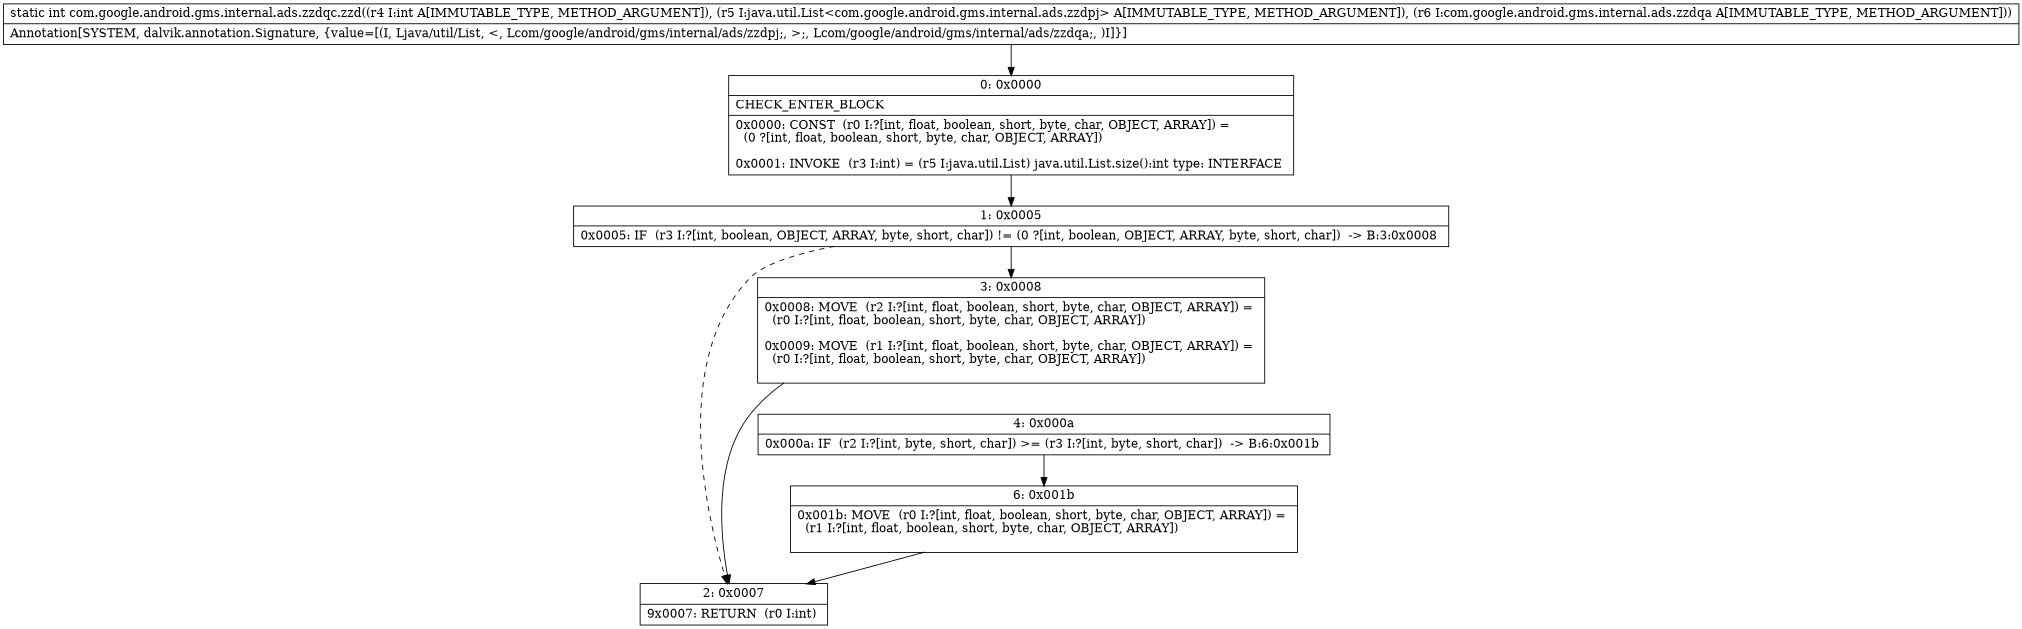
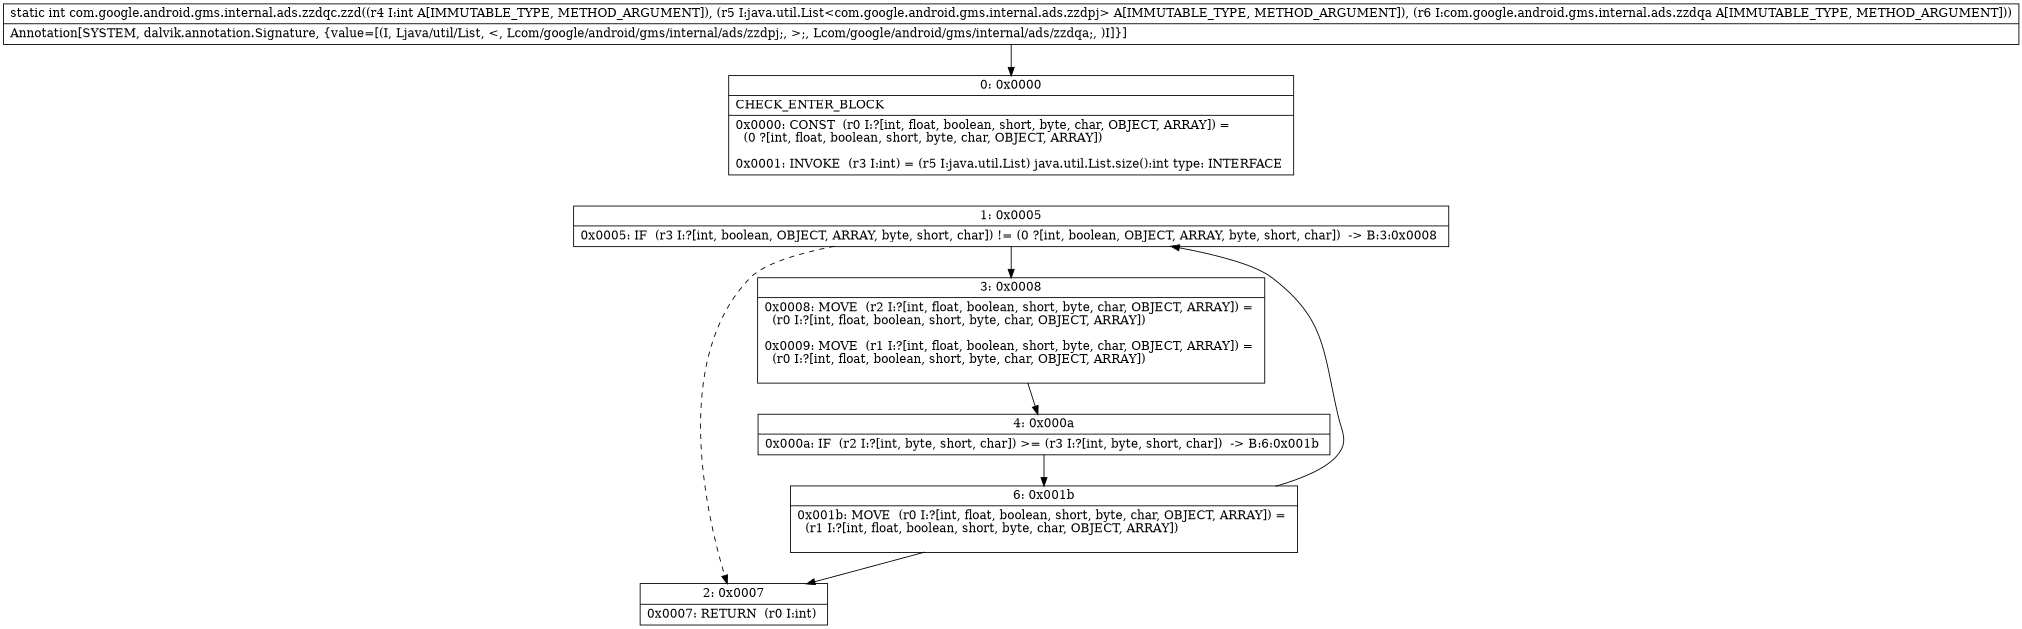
edge "0: 0x0000" -> "1: 0x0005": now "6: 0x001b" -> "1: 0x0005"
edge "3: 0x0008" -> "2: 0x0007": now "3: 0x0008" -> "4: 0x000a"
node "2: 0x0007": text "9x0007: RETURN  (r0 I:int)" -> "0x0007: RETURN  (r0 I:int)"
